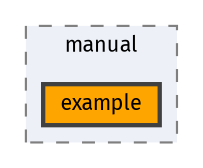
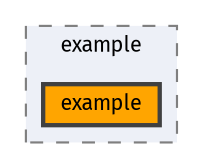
cluster "manual": label "manual" -> "example"
